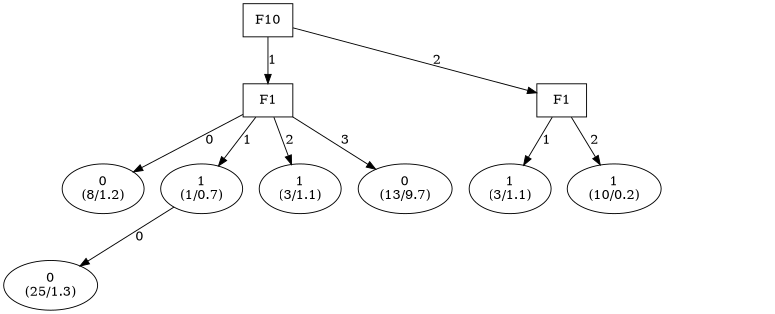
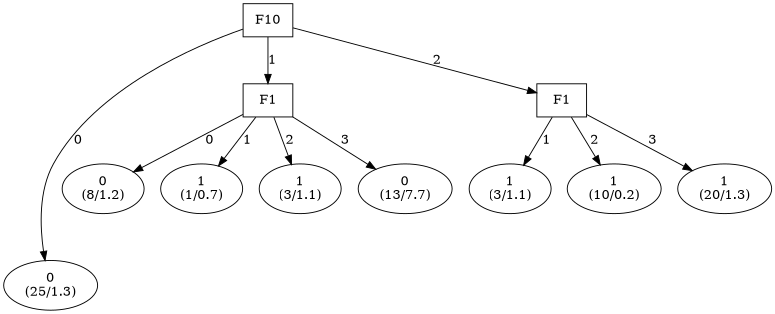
node "0 (13/9.7)": label "0 (13/9.7)" -> "0 (13/7.7)"
node "1 (20/1.3)": added
edge "1 (1/0.7)" -> "0 (25/1.3)": now "F10" -> "0 (25/1.3)"
